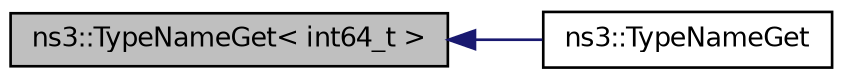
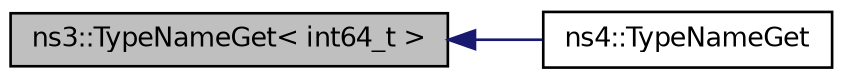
node "ns3::TypeNameGet": label "ns3::TypeNameGet" -> "ns4::TypeNameGet"
